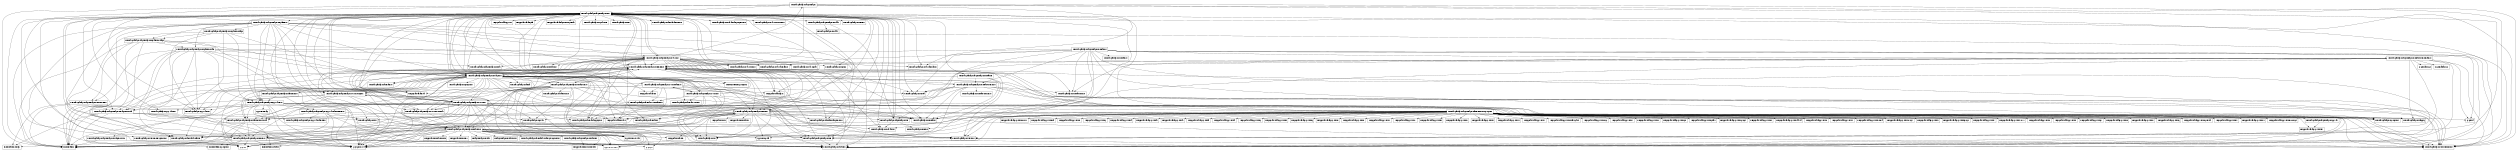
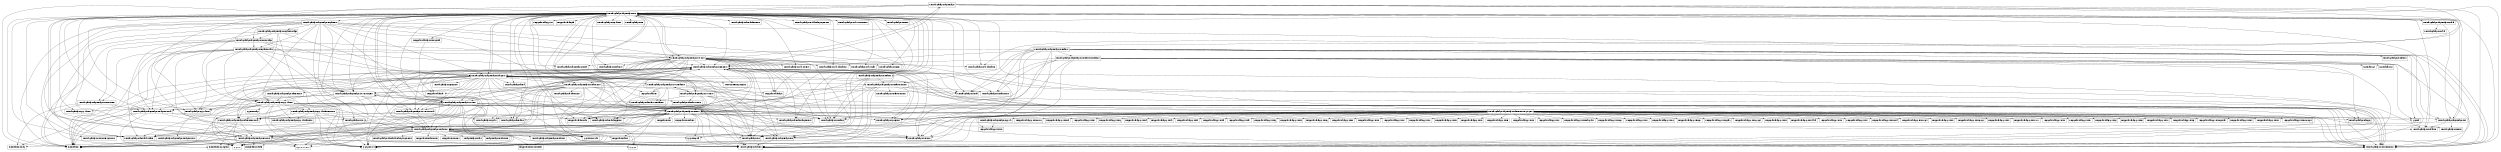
edge "org_hibernate_search_elasticsearch_impl" -> "org_apache_lucene_index": now "org_apache_lucene_search_similarities" -> "org_apache_lucene_index"
node "org_hibernate_search_elasticsearch_dialect_impl_es50": label "org_hibernate_search_elasticsearch_dialect_impl_es50" -> "org_hibernate_search_elasticsearch_com_impl_es50"
node "org_hibernate_search_engine_impl": removed
